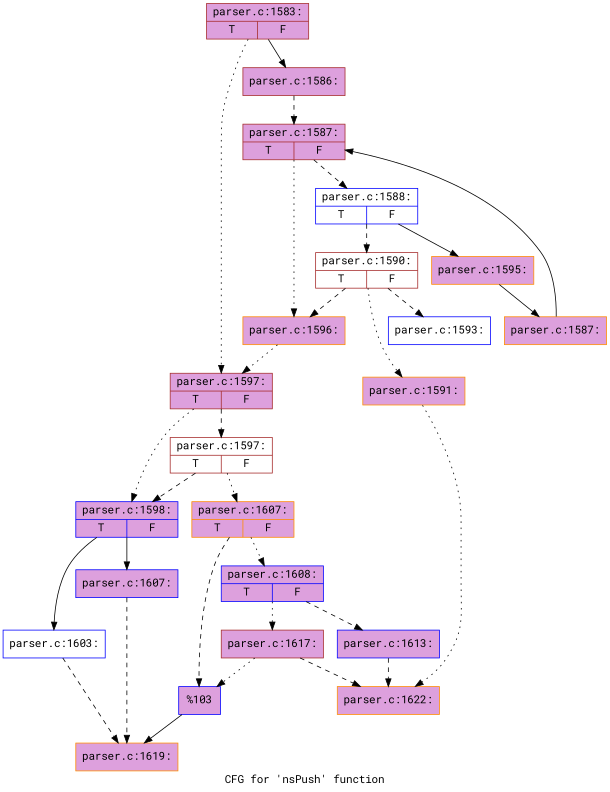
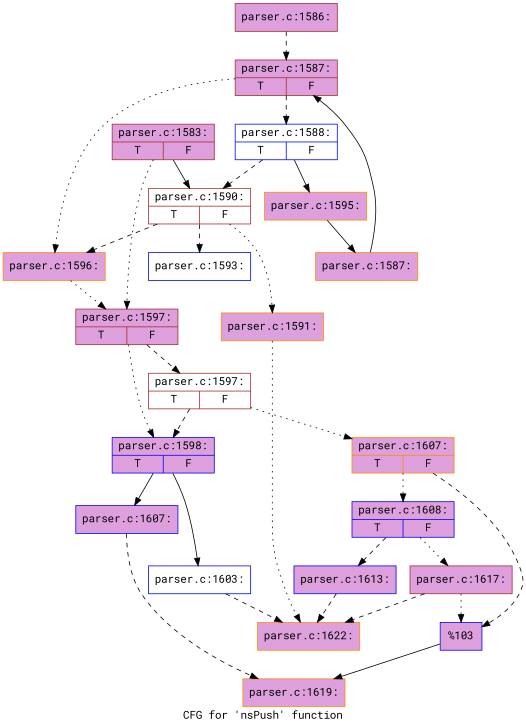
edge "parser.c:1583:" -> "parser.c:1586:": now "parser.c:1583:" -> "parser.c:1590:"
edge "parser.c:1603:" -> "parser.c:1619:": now "parser.c:1603:" -> "parser.c:1622:"
